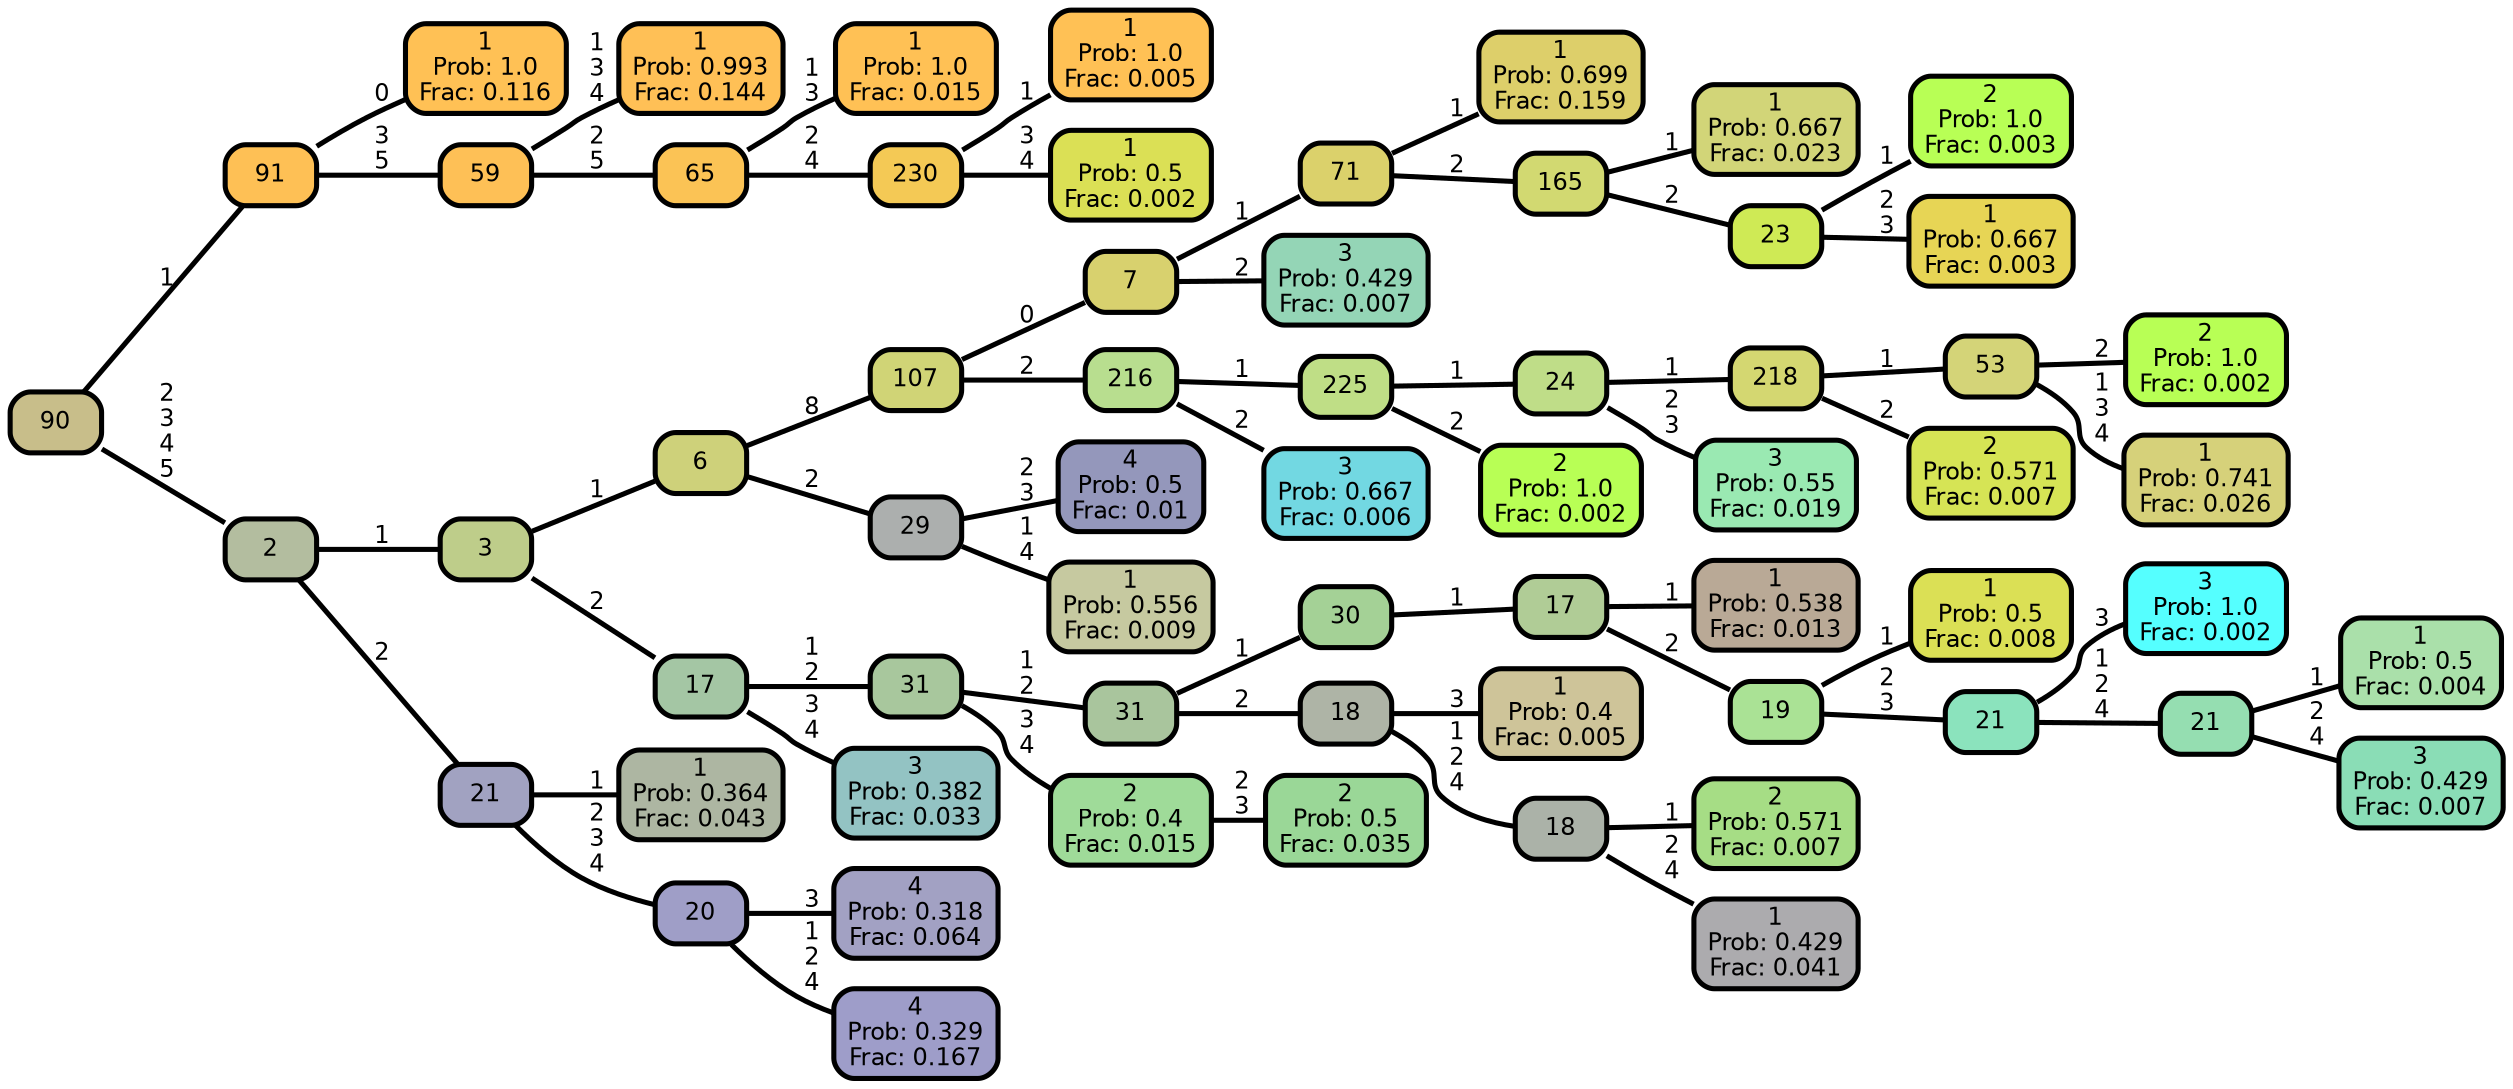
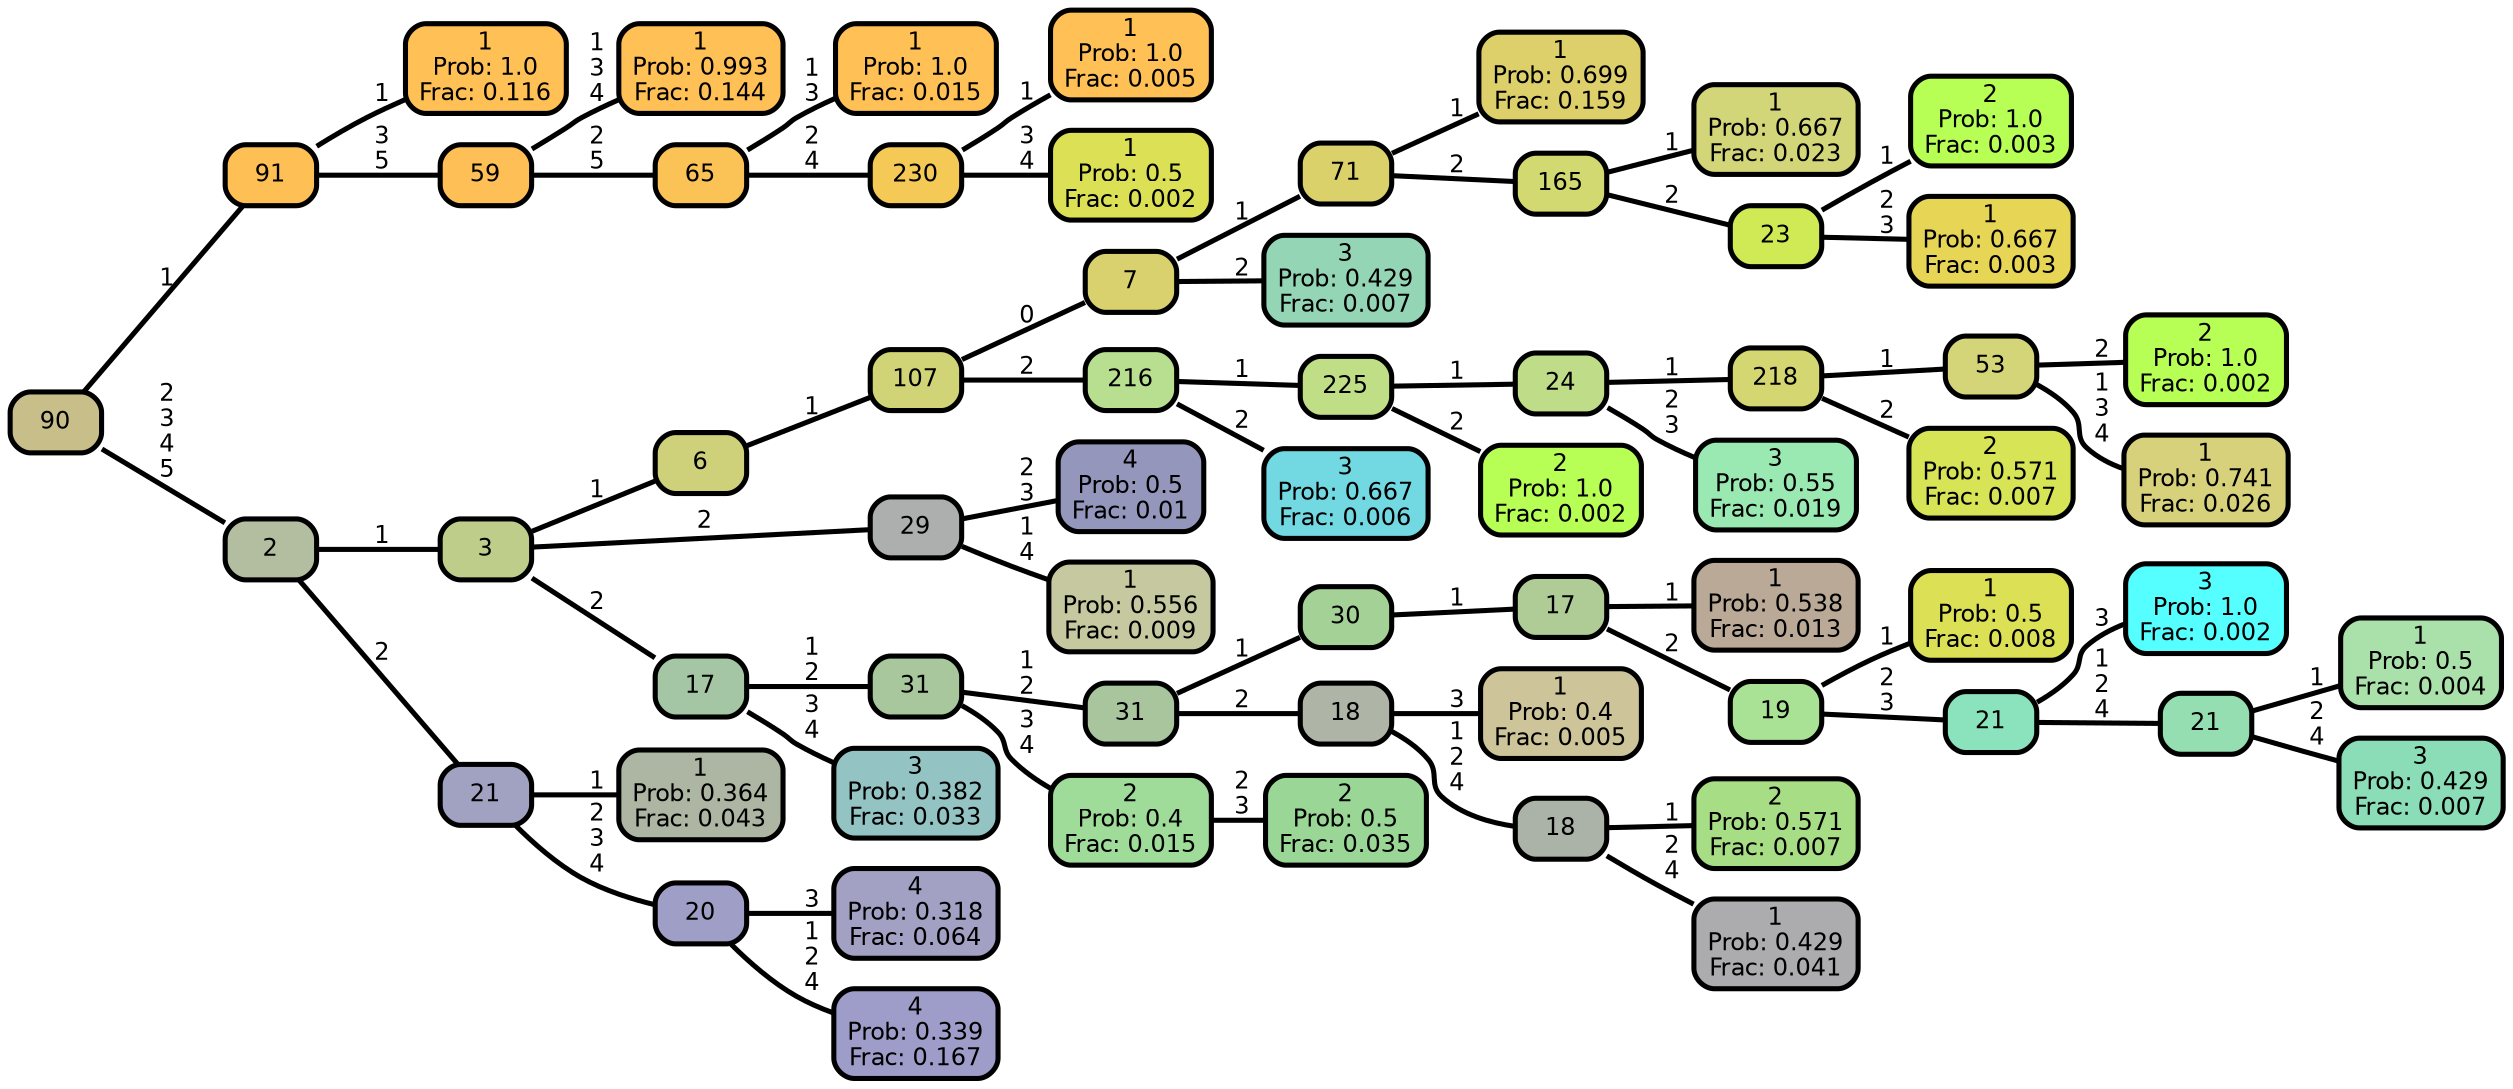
edge "1 Prob: 1.0 Frac: 0.116" -- "91": label " 0" -> " 1"
edge "107" -- "6": label " 8" -> " 1"
edge "6" -- "29": now "3" -- "29"
node "4 Prob: 0.329 Frac: 0.167": label "4 Prob: 0.329 Frac: 0.167" -> "4 Prob: 0.339 Frac: 0.167"
